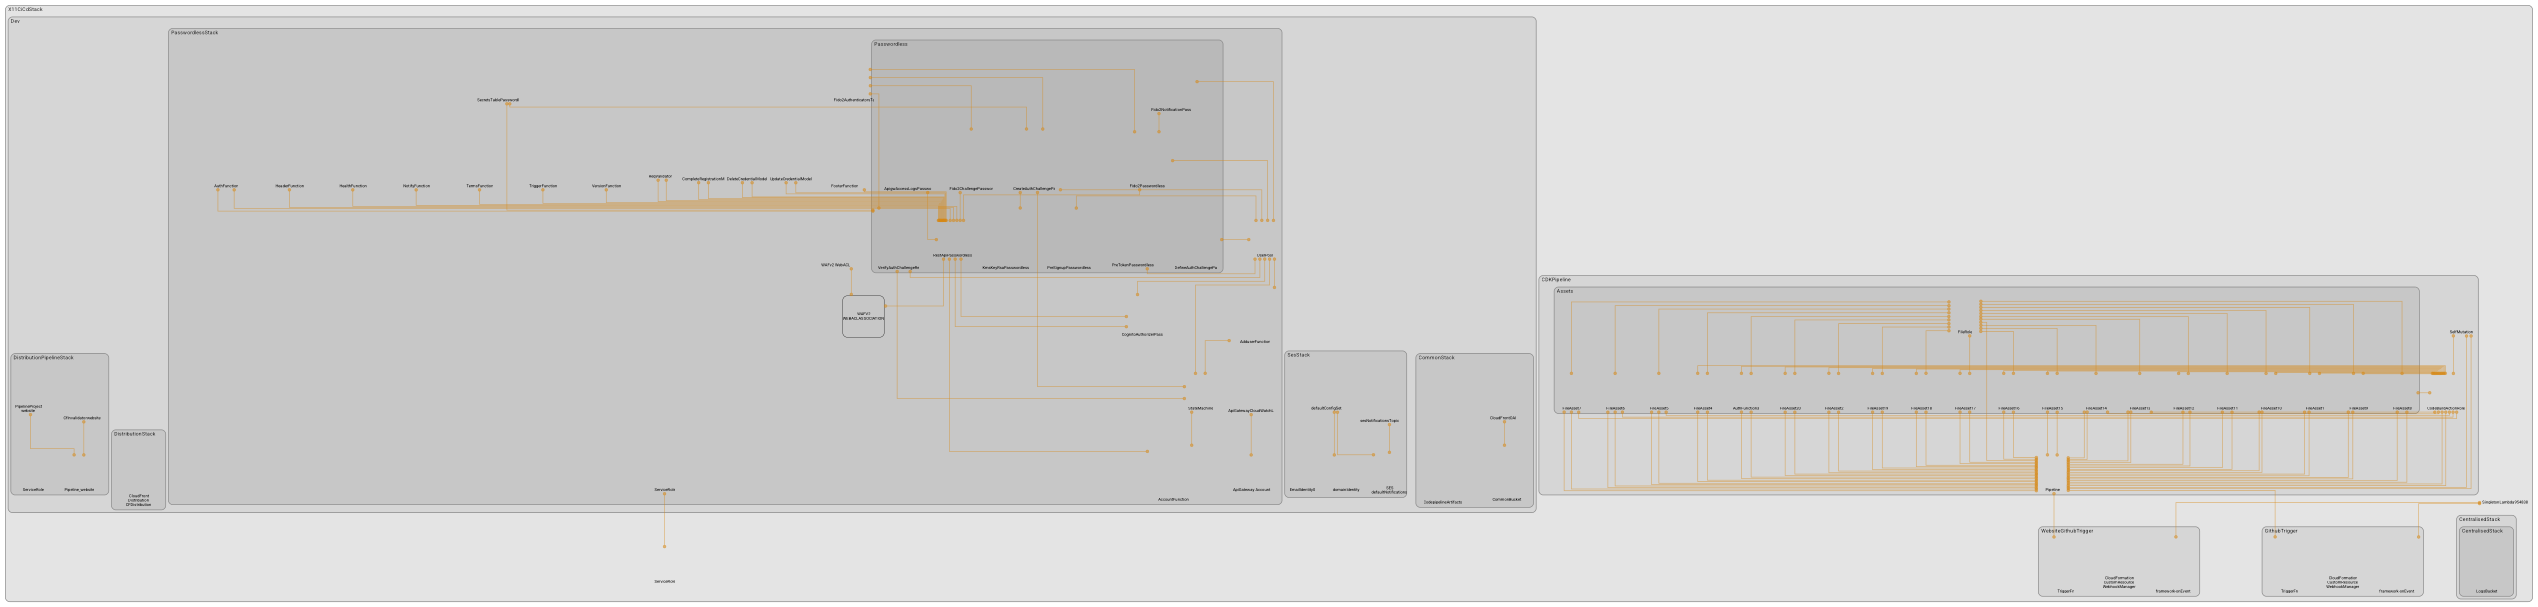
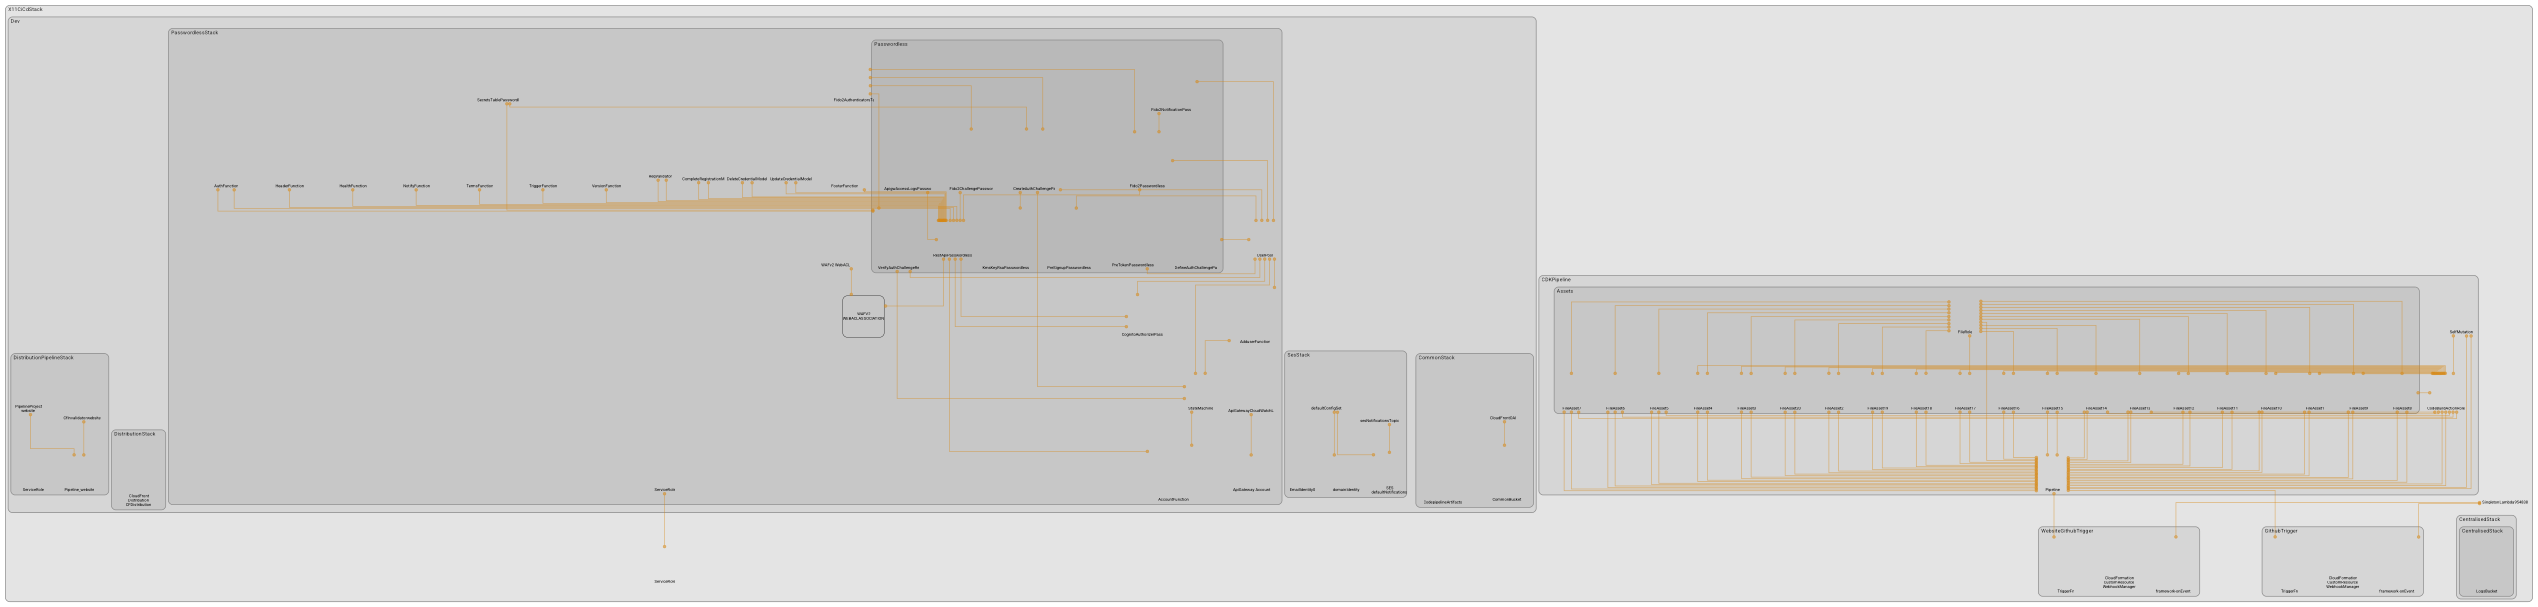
node "AuthFunction3": label "AuthFunction3" -> "FileAsset3"
